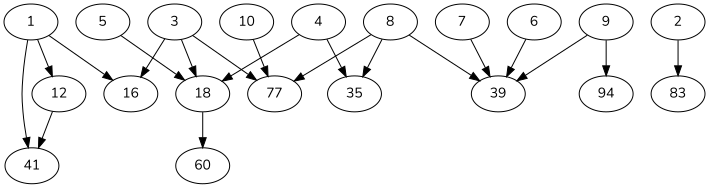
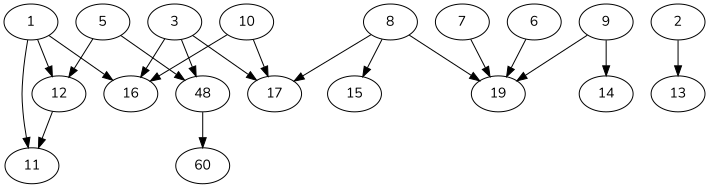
node "4": removed
edge "5" -> "12": added
edge "10" -> "16": added
node "18": label "18" -> "48"
node "77": label "77" -> "17"
node "35": label "35" -> "15"
node "39": label "39" -> "19"
node "94": label "94" -> "14"
node "83": label "83" -> "13"
node "41": label "41" -> "11"
